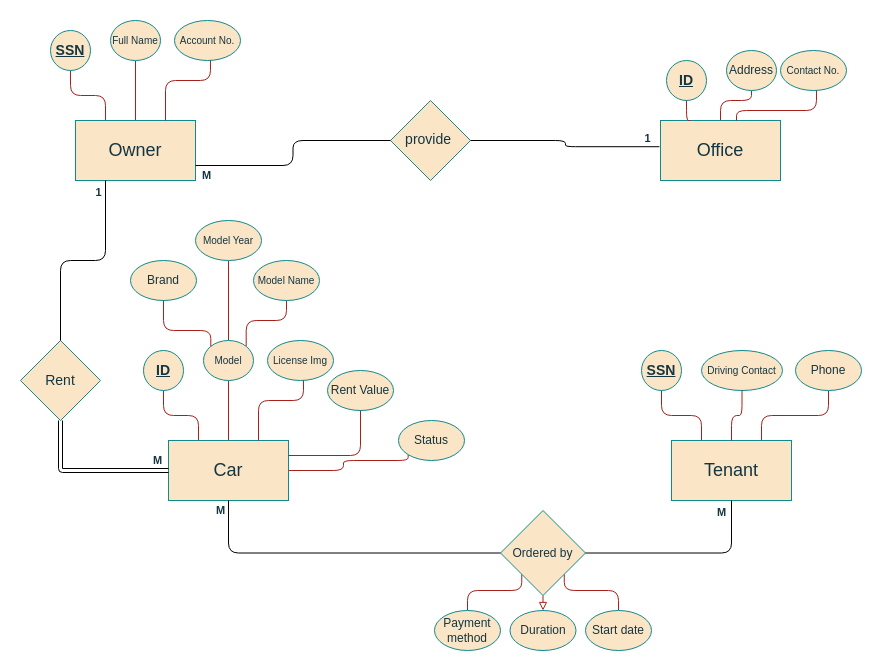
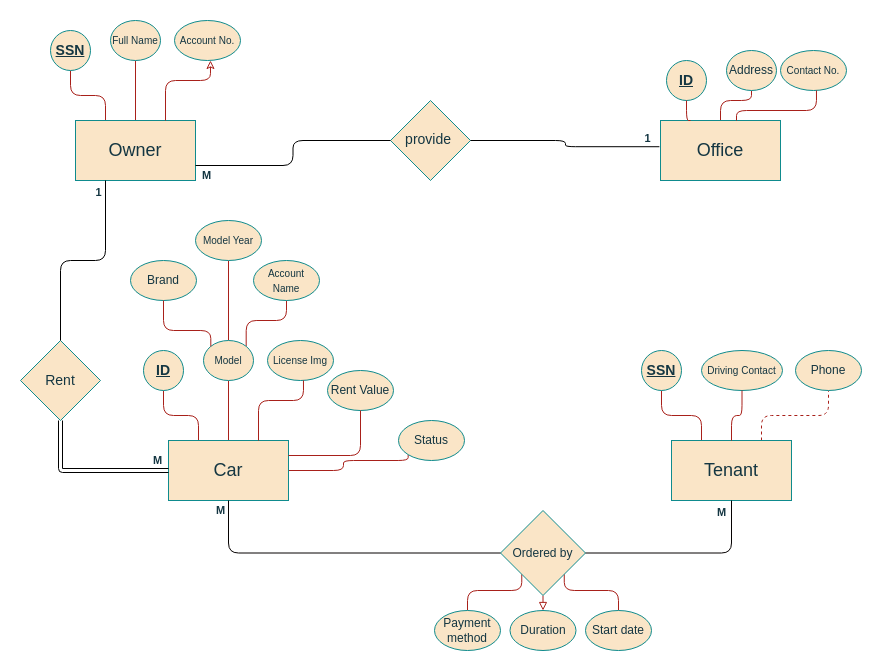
edge "Account No." -- "Owner": arrowhead none -> classic
node "Model Name": label "Model Name" -> "Account Name"
edge "Phone" -- "Tenant": style solid -> dashed
